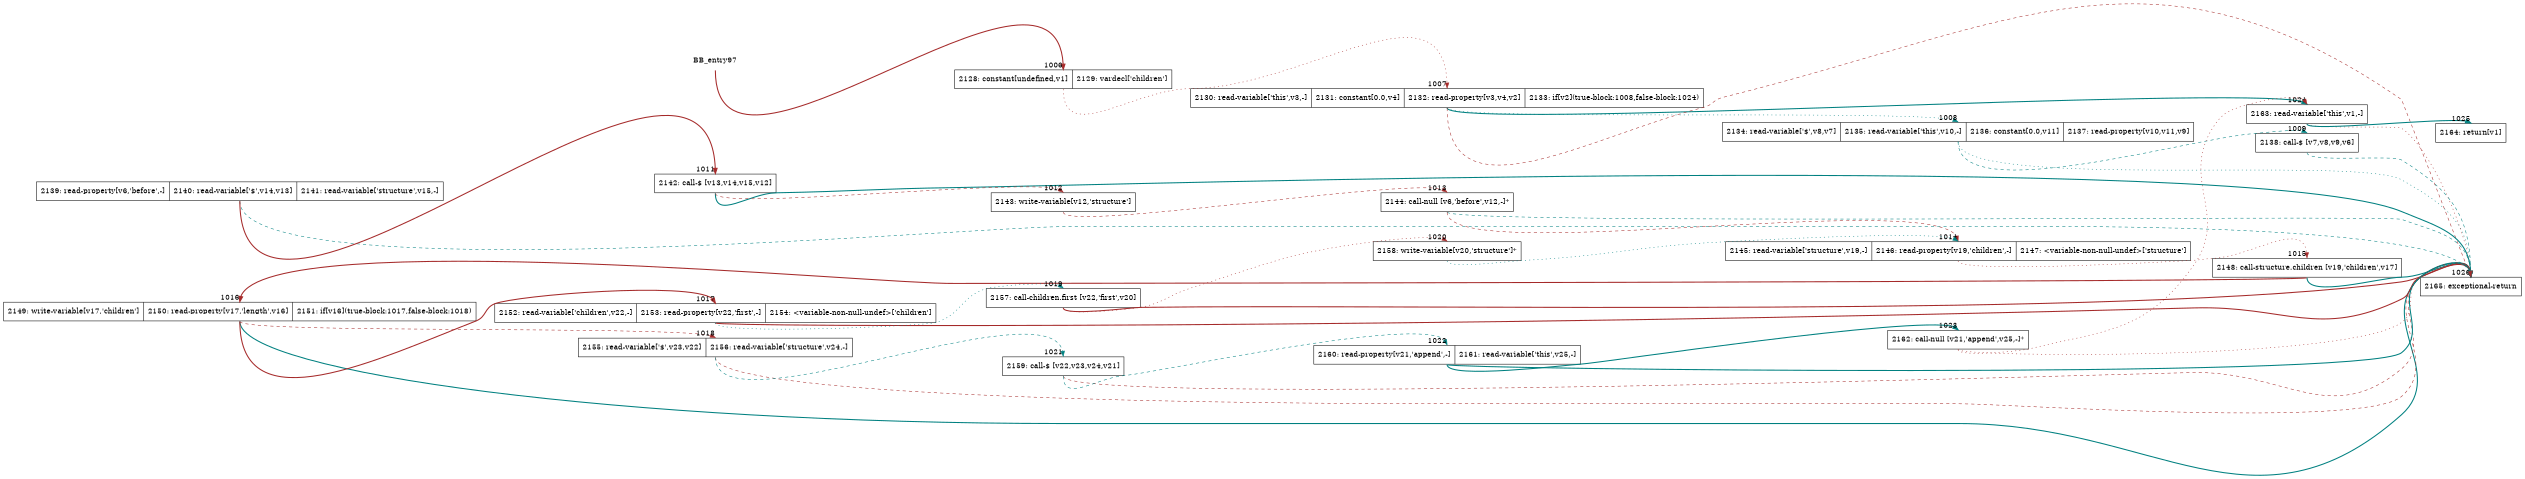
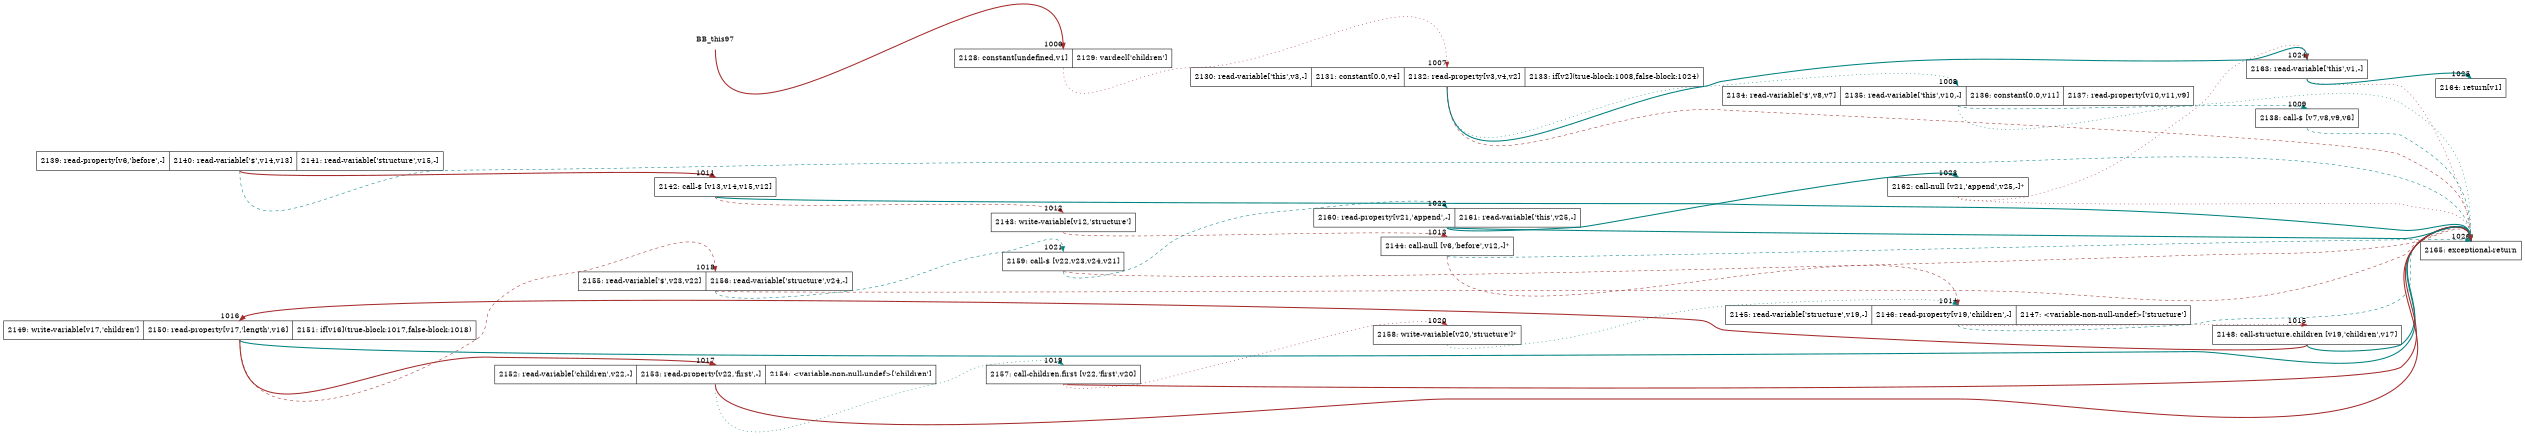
node "BB_entry97": label "BB_entry97" -> "BB_this97"
edge "2145: read-variable['structure',v19,-]" -> "2165: exceptional-return": added
